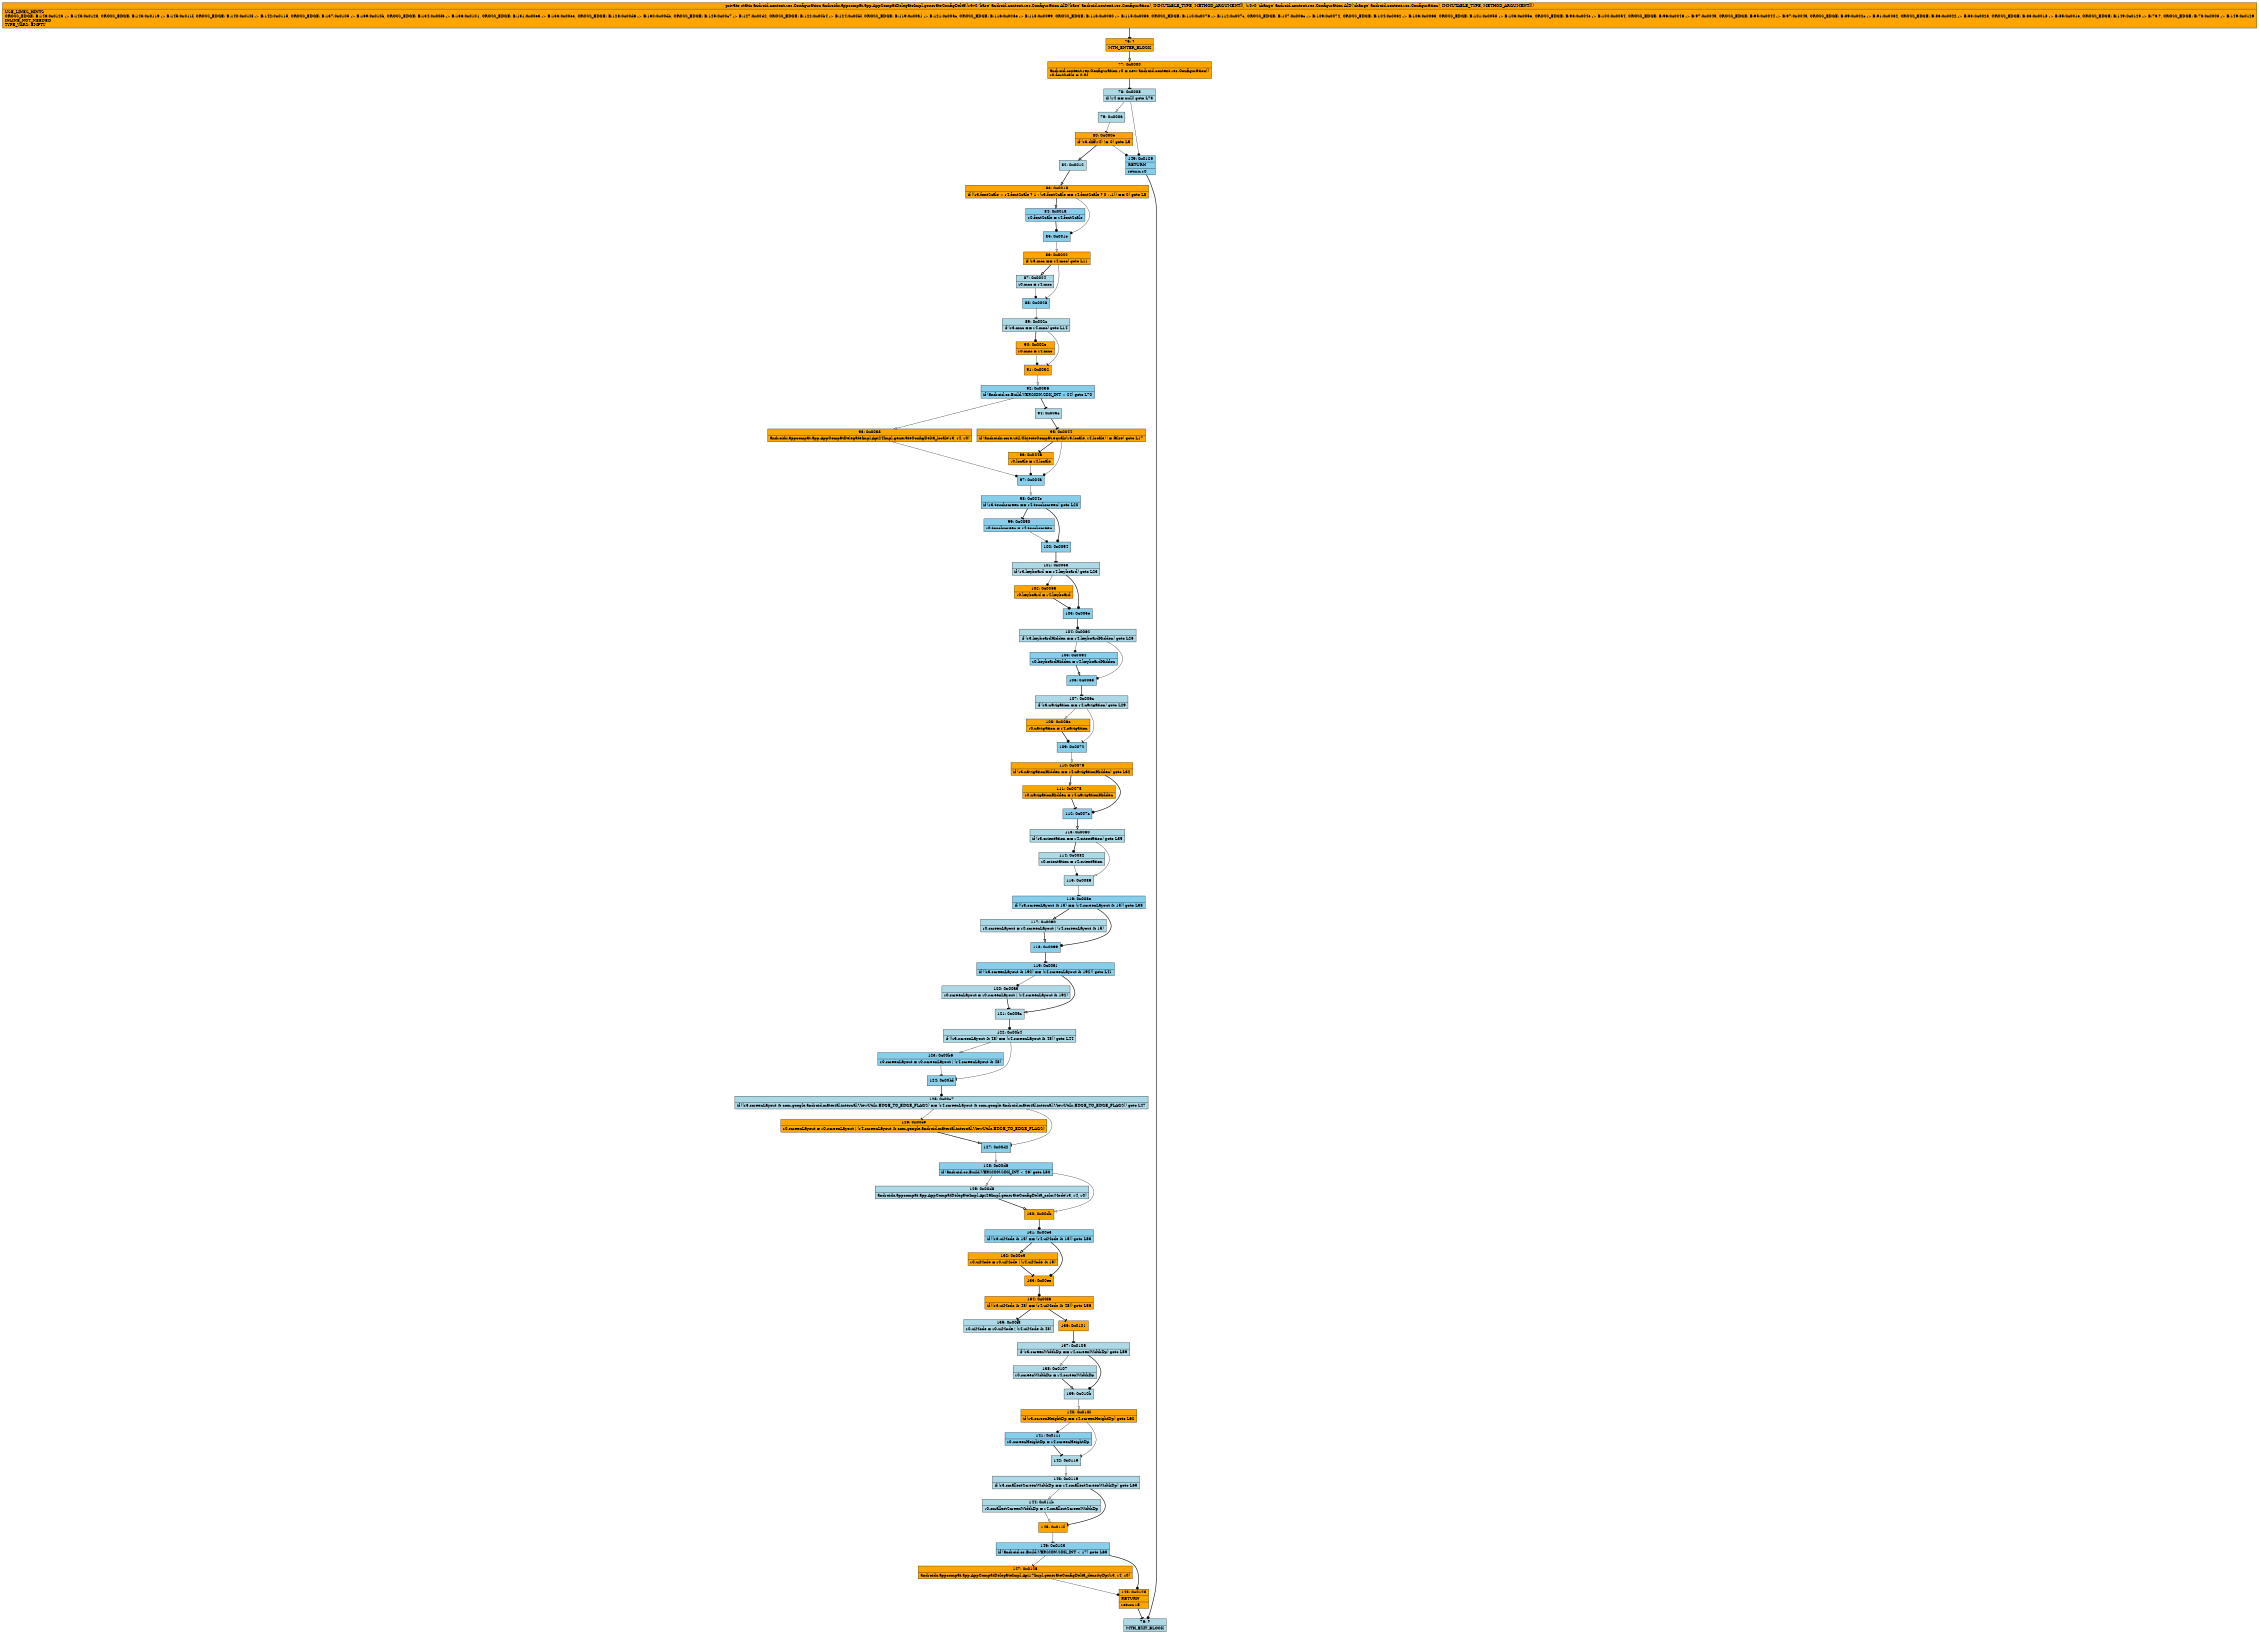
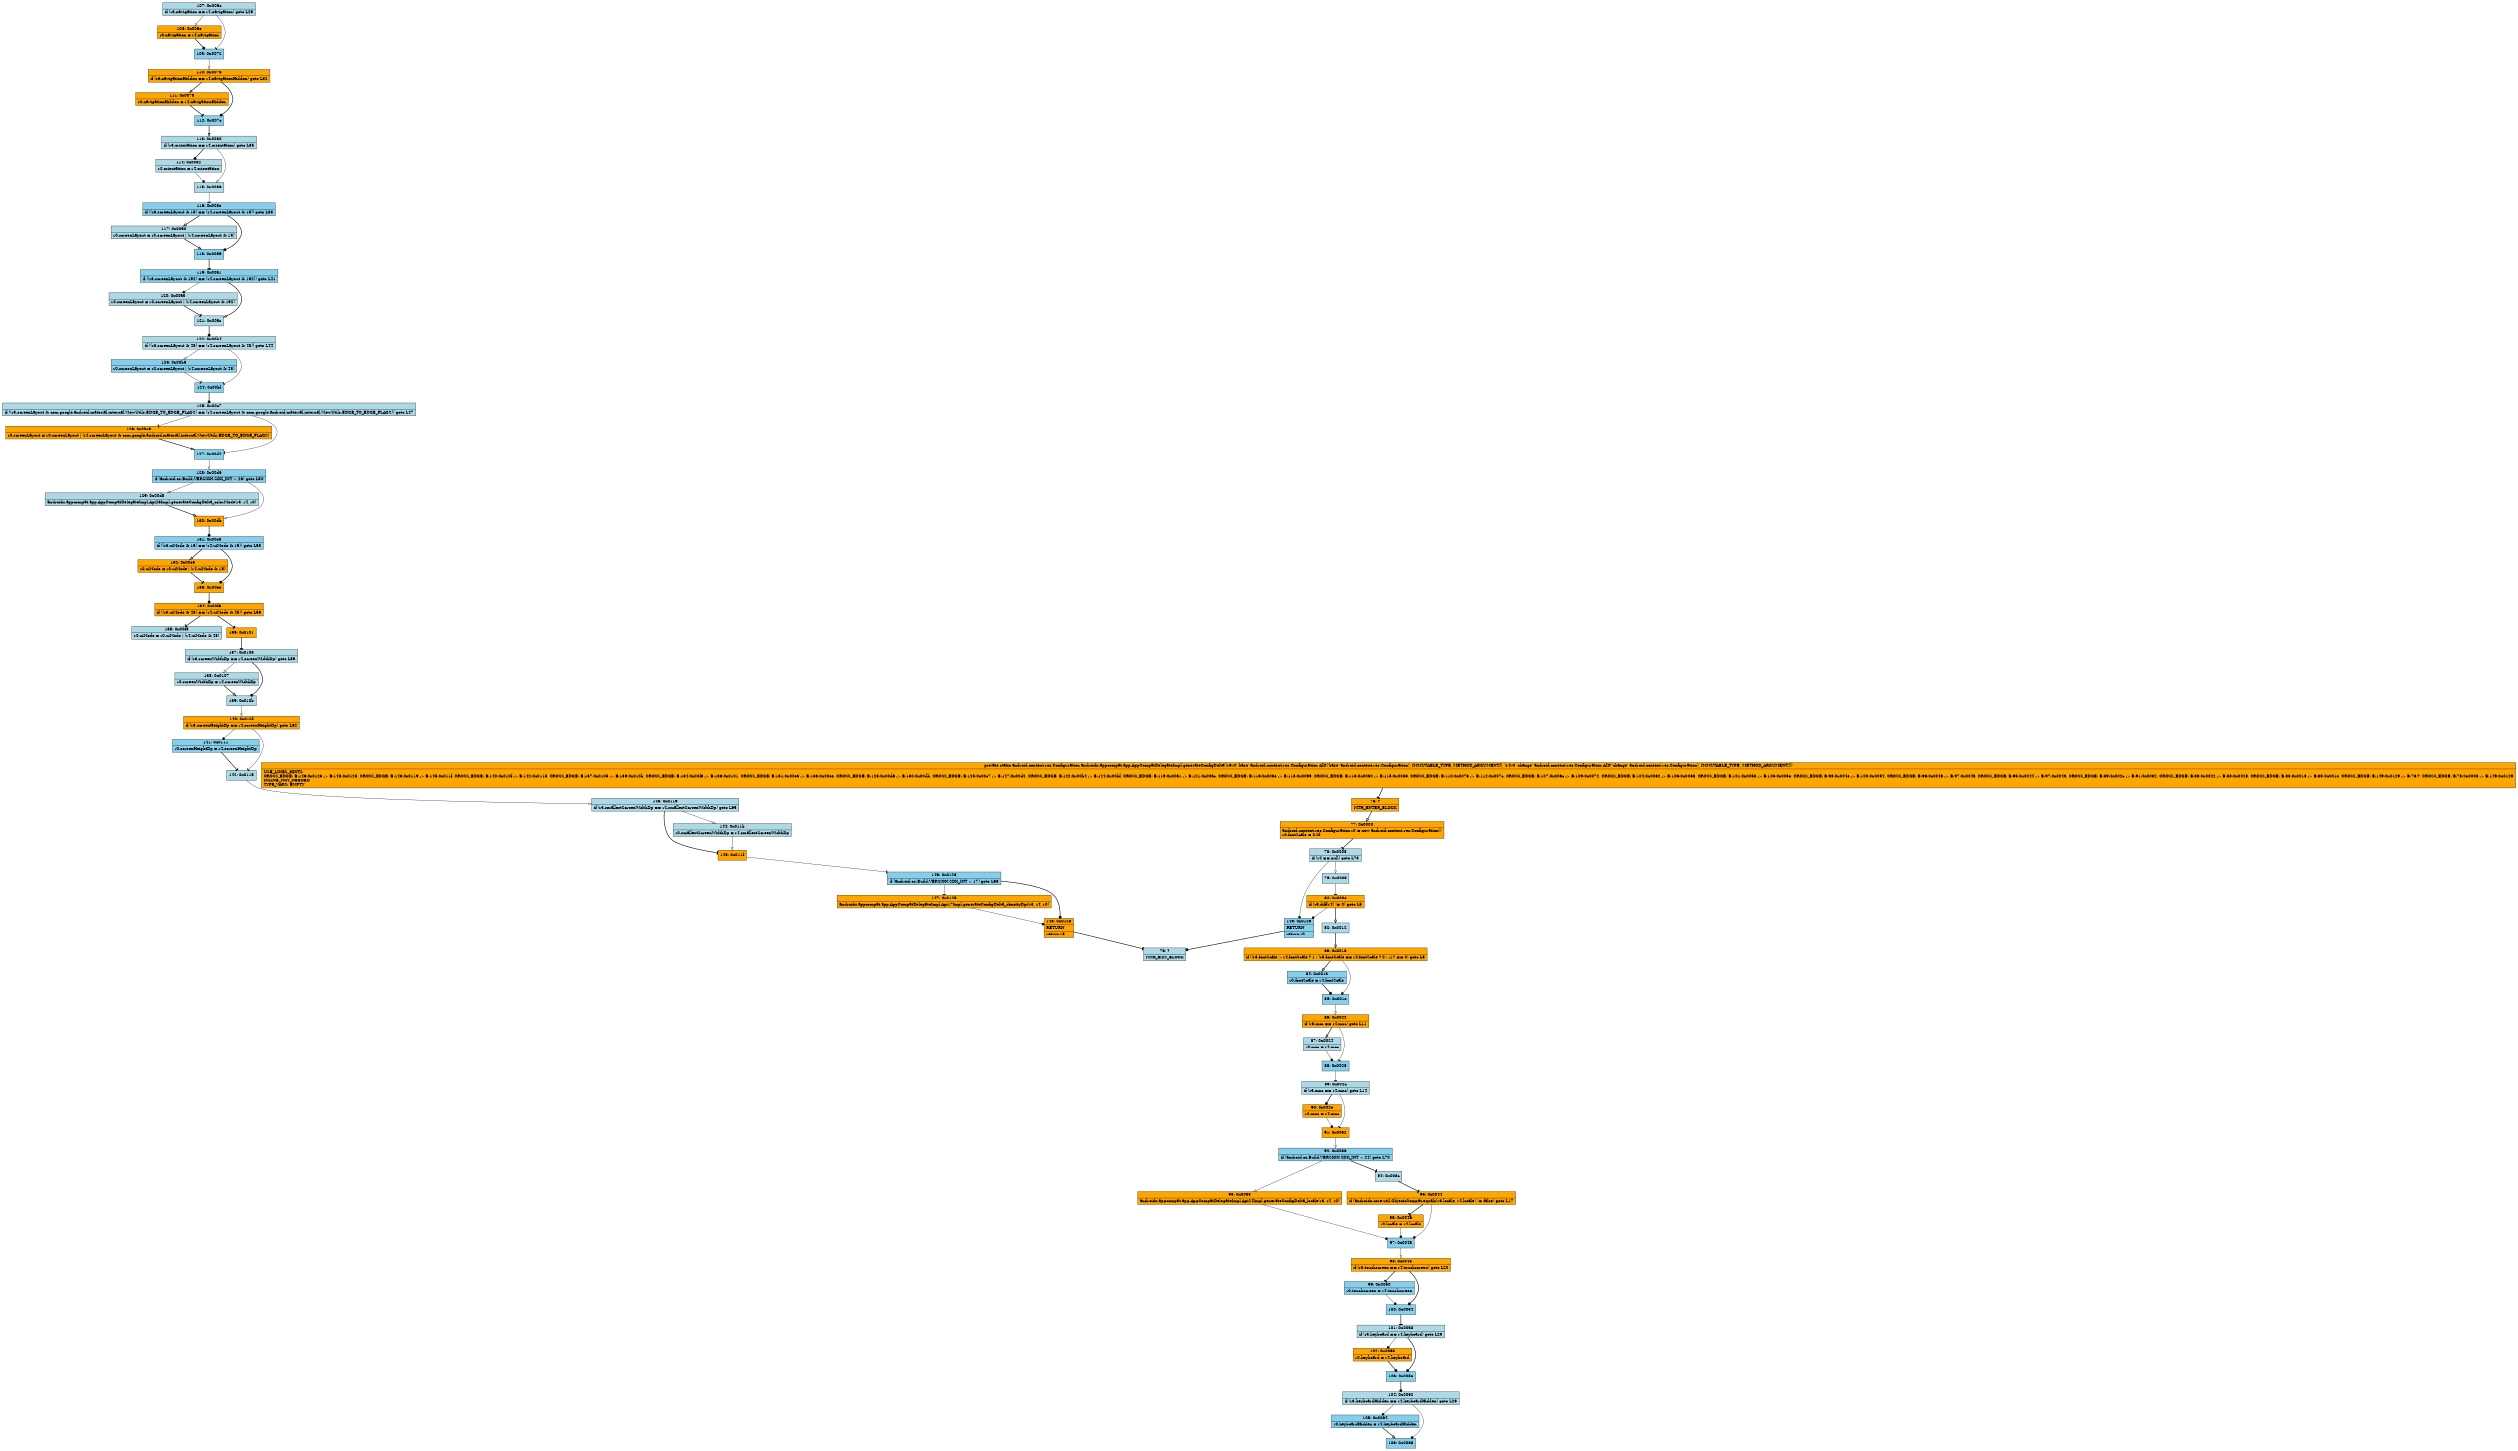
node "98: 0x004e": fillcolor skyblue -> orange
edge "106: 0x0068" -> "107: 0x006c": removed
